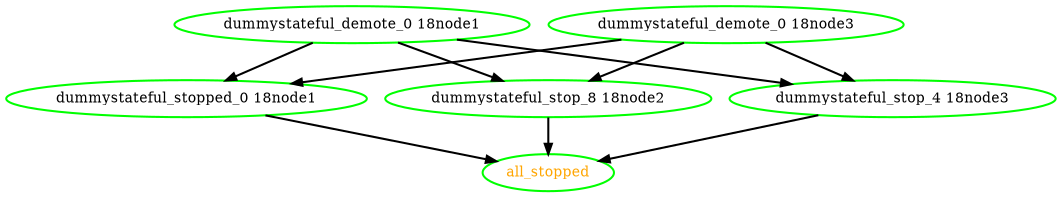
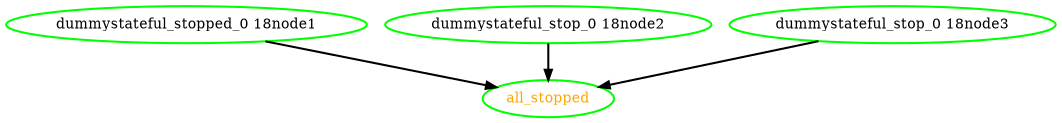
node "dummystateful_demote_0 18node1": removed
node "dummystateful_demote_0 18node3": removed
node "dummystateful_stop_8 18node2": label "dummystateful_stop_8 18node2" -> "dummystateful_stop_0 18node2"
node "dummystateful_stop_4 18node3": label "dummystateful_stop_4 18node3" -> "dummystateful_stop_0 18node3"
